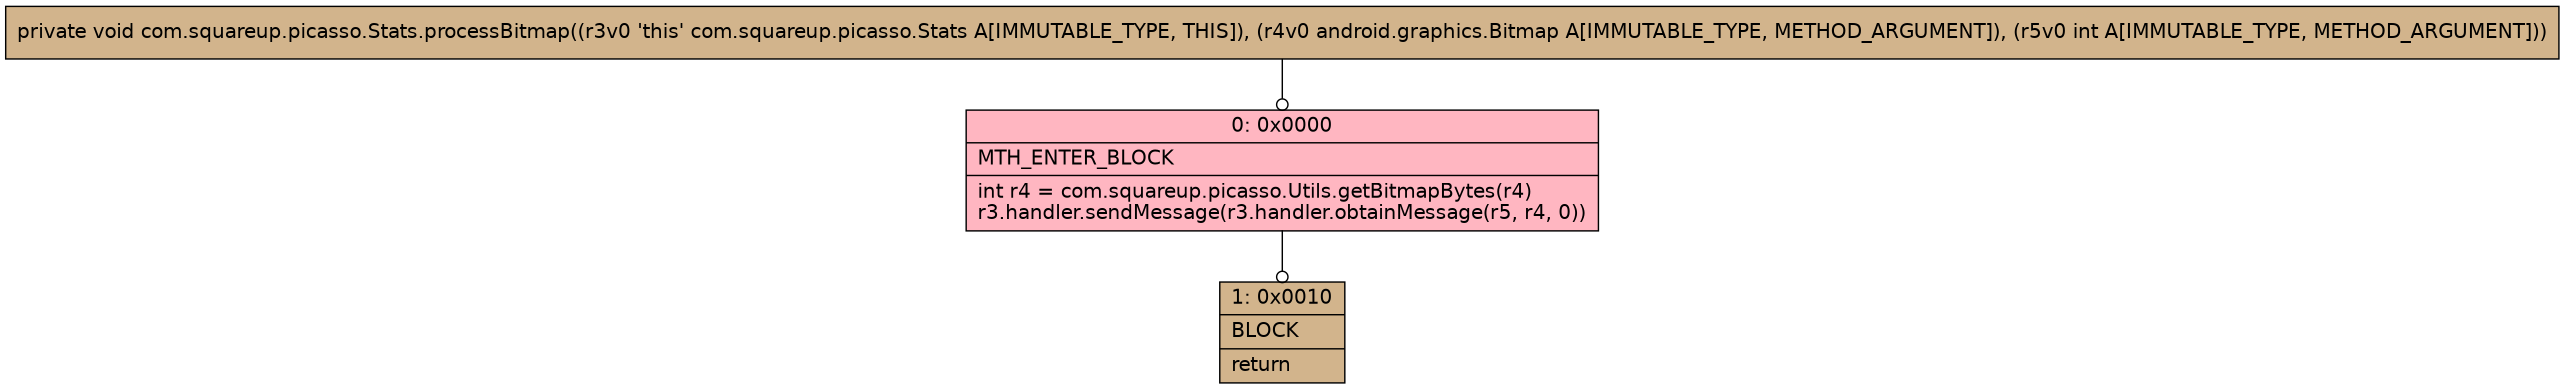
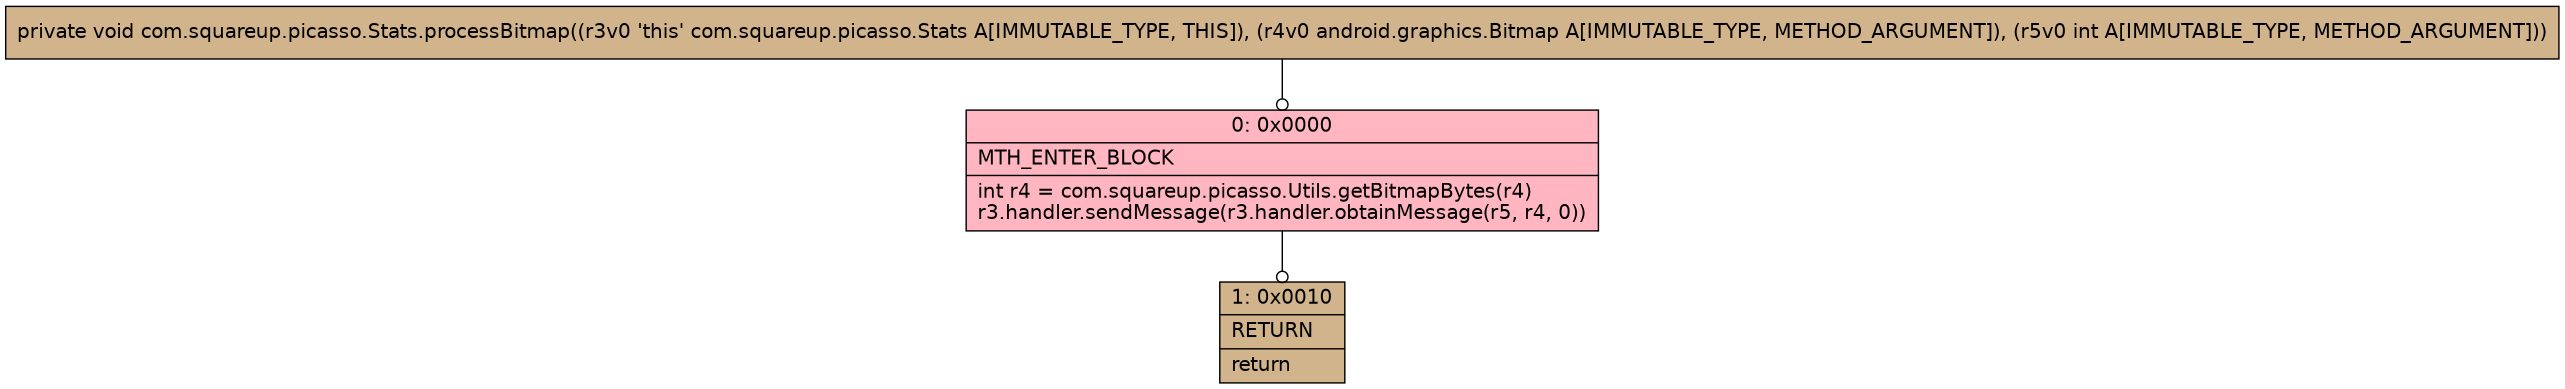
node "1: 0x0010": text "BLOCK" -> "RETURN"
